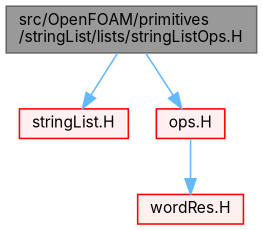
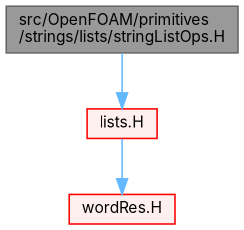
node "src/OpenFOAM/primitives /stringList/lists/stringListOps.H": label "src/OpenFOAM/primitives /stringList/lists/stringListOps.H" -> "src/OpenFOAM/primitives /strings/lists/stringListOps.H"
node "stringList.H": removed
node "ops.H": label "ops.H" -> "lists.H"
